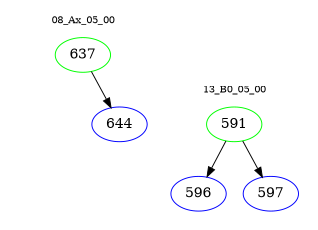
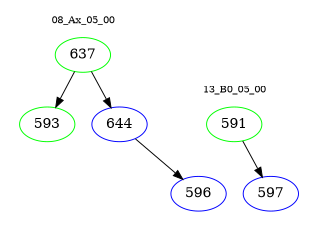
node "593": added
edge "591" -> "596": now "644" -> "596"
